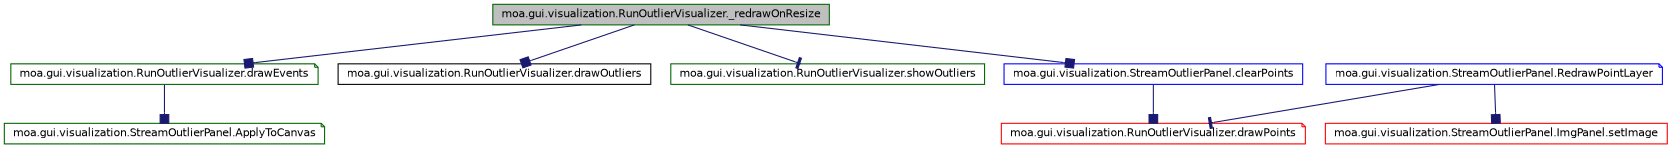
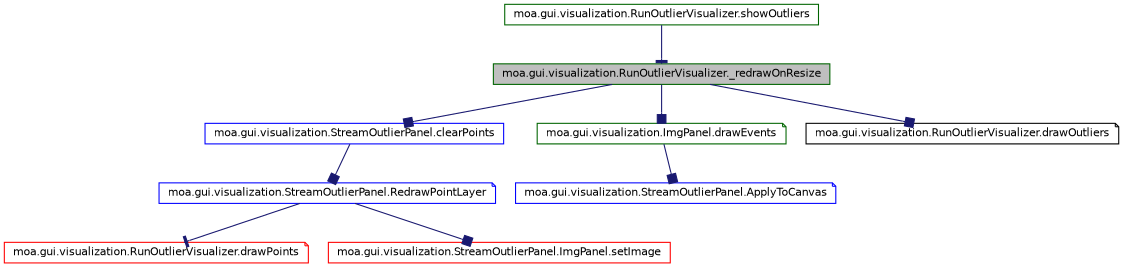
edge "moa.gui.visualization.RunOutlierVisualizer._redrawOnResize" -> "moa.gui.visualization.RunOutlierVisualizer.showOutliers": reversed
node "moa.gui.visualization.RunOutlierVisualizer.drawEvents": label "moa.gui.visualization.RunOutlierVisualizer.drawEvents" -> "moa.gui.visualization.ImgPanel.drawEvents"
node "moa.gui.visualization.RunOutlierVisualizer.drawOutliers": shape box -> note
edge "moa.gui.visualization.StreamOutlierPanel.clearPoints" -> "moa.gui.visualization.RunOutlierVisualizer.drawPoints": now "moa.gui.visualization.StreamOutlierPanel.clearPoints" -> "moa.gui.visualization.StreamOutlierPanel.RedrawPointLayer"
node "moa.gui.visualization.StreamOutlierPanel.ApplyToCanvas": color darkgreen -> blue
